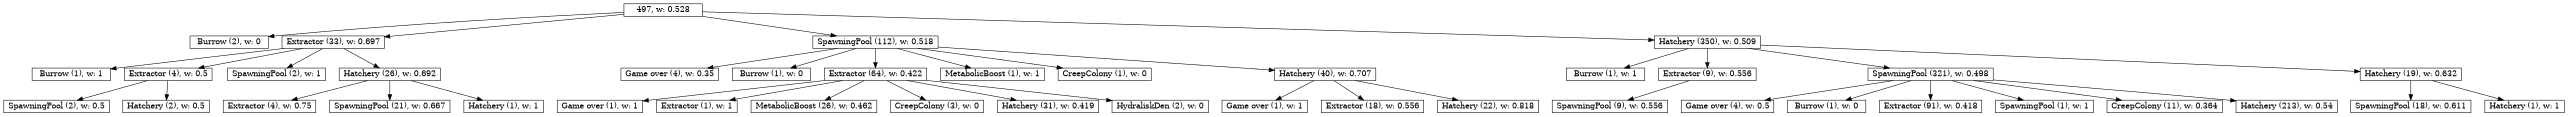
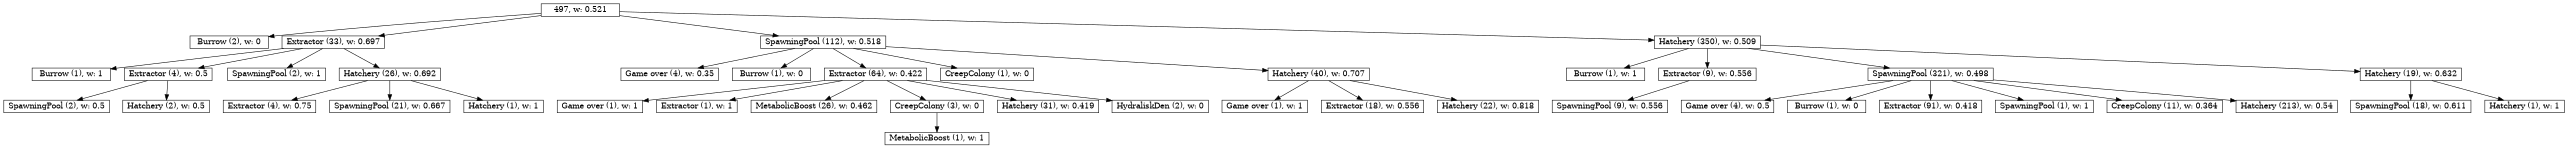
node "497, w: 0.528": label "497, w: 0.528" -> "497, w: 0.521"
edge "SpawningPool (112), w: 0.518" -> "MetabolicBoost (1), w: 1": now "CreepColony (3), w: 0" -> "MetabolicBoost (1), w: 1"
